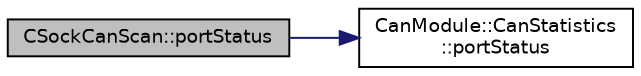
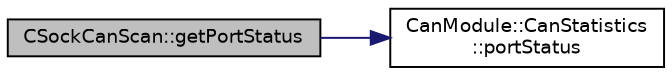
node "CSockCanScan::portStatus": label "CSockCanScan::portStatus" -> "CSockCanScan::getPortStatus"
